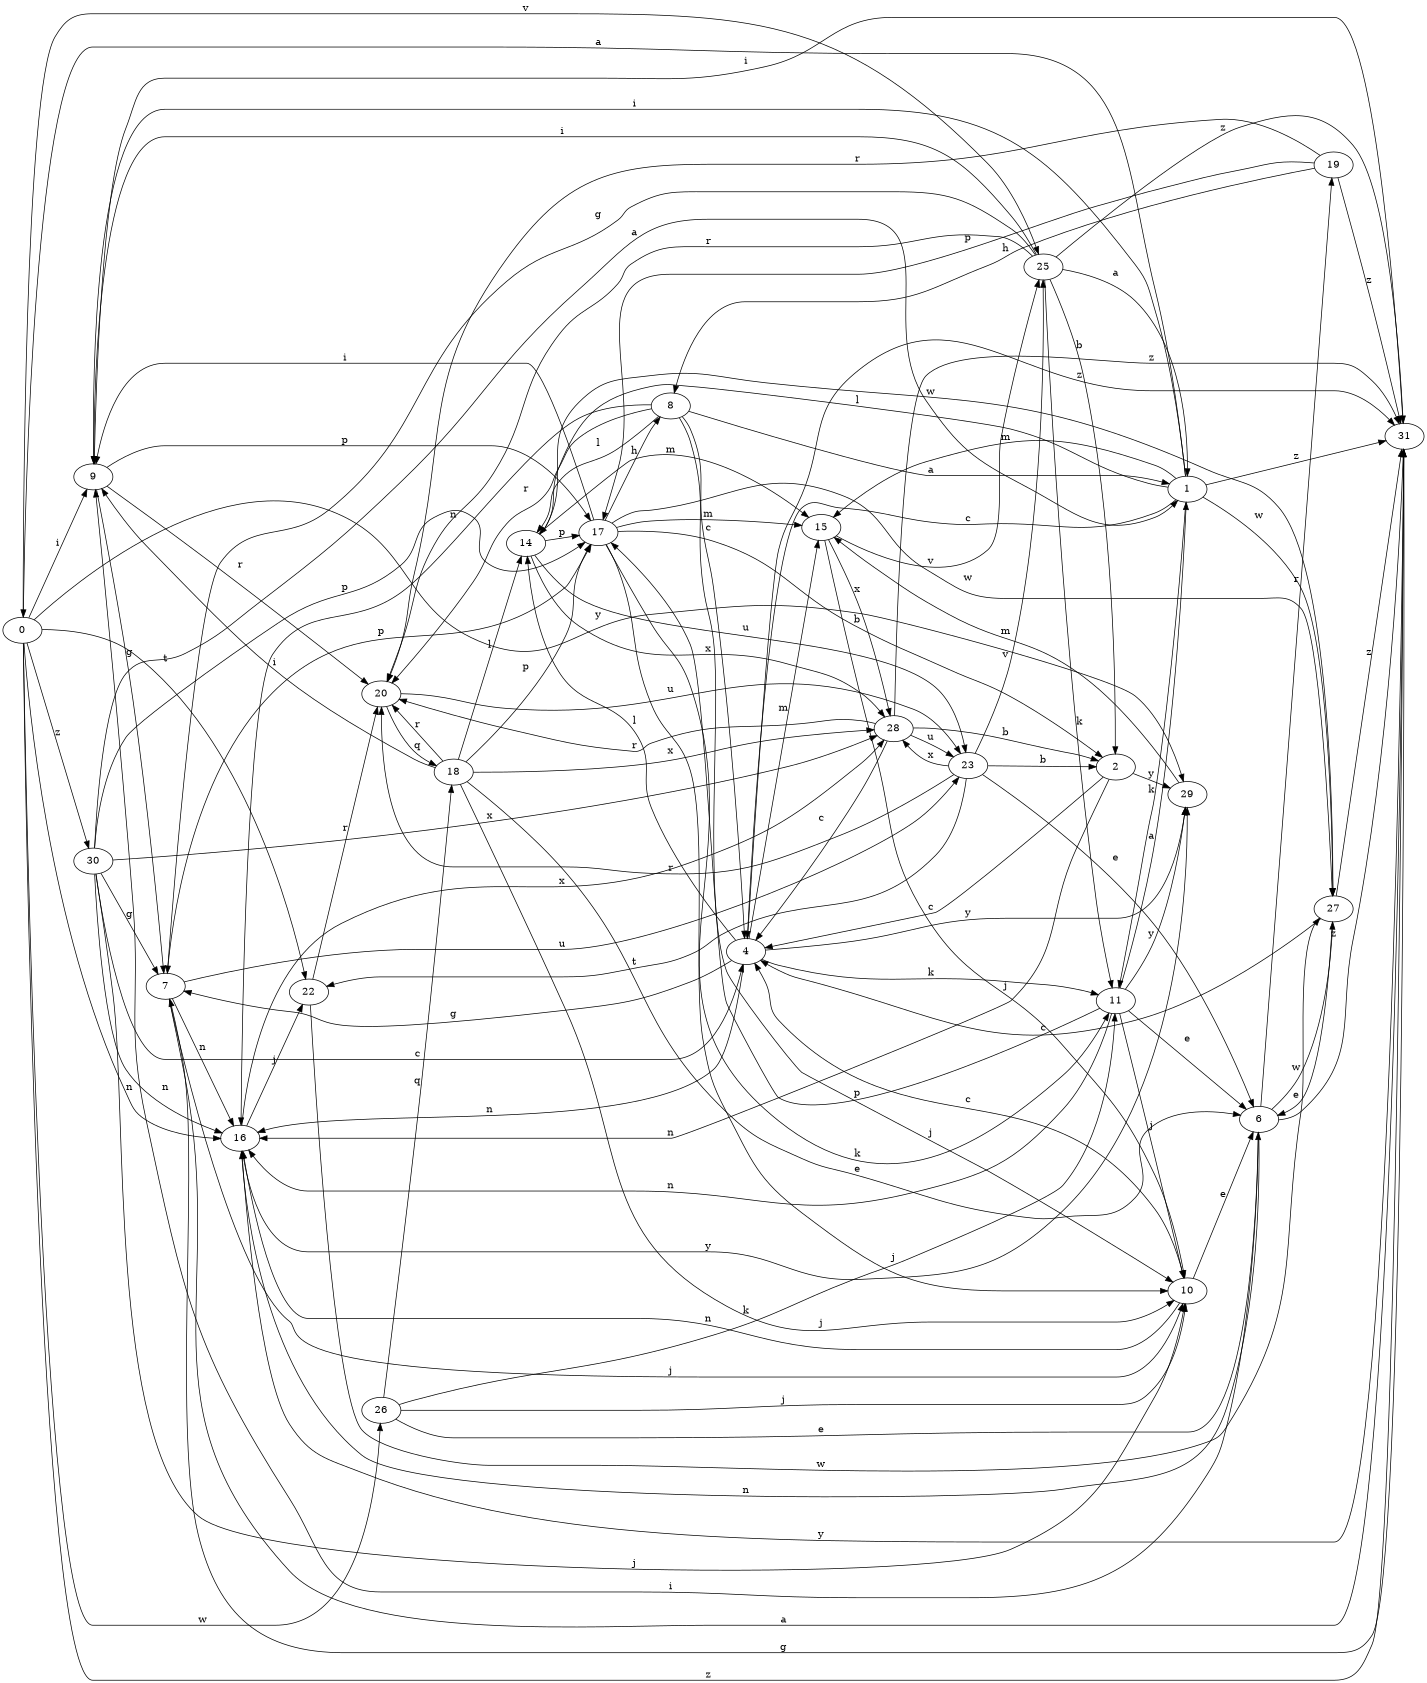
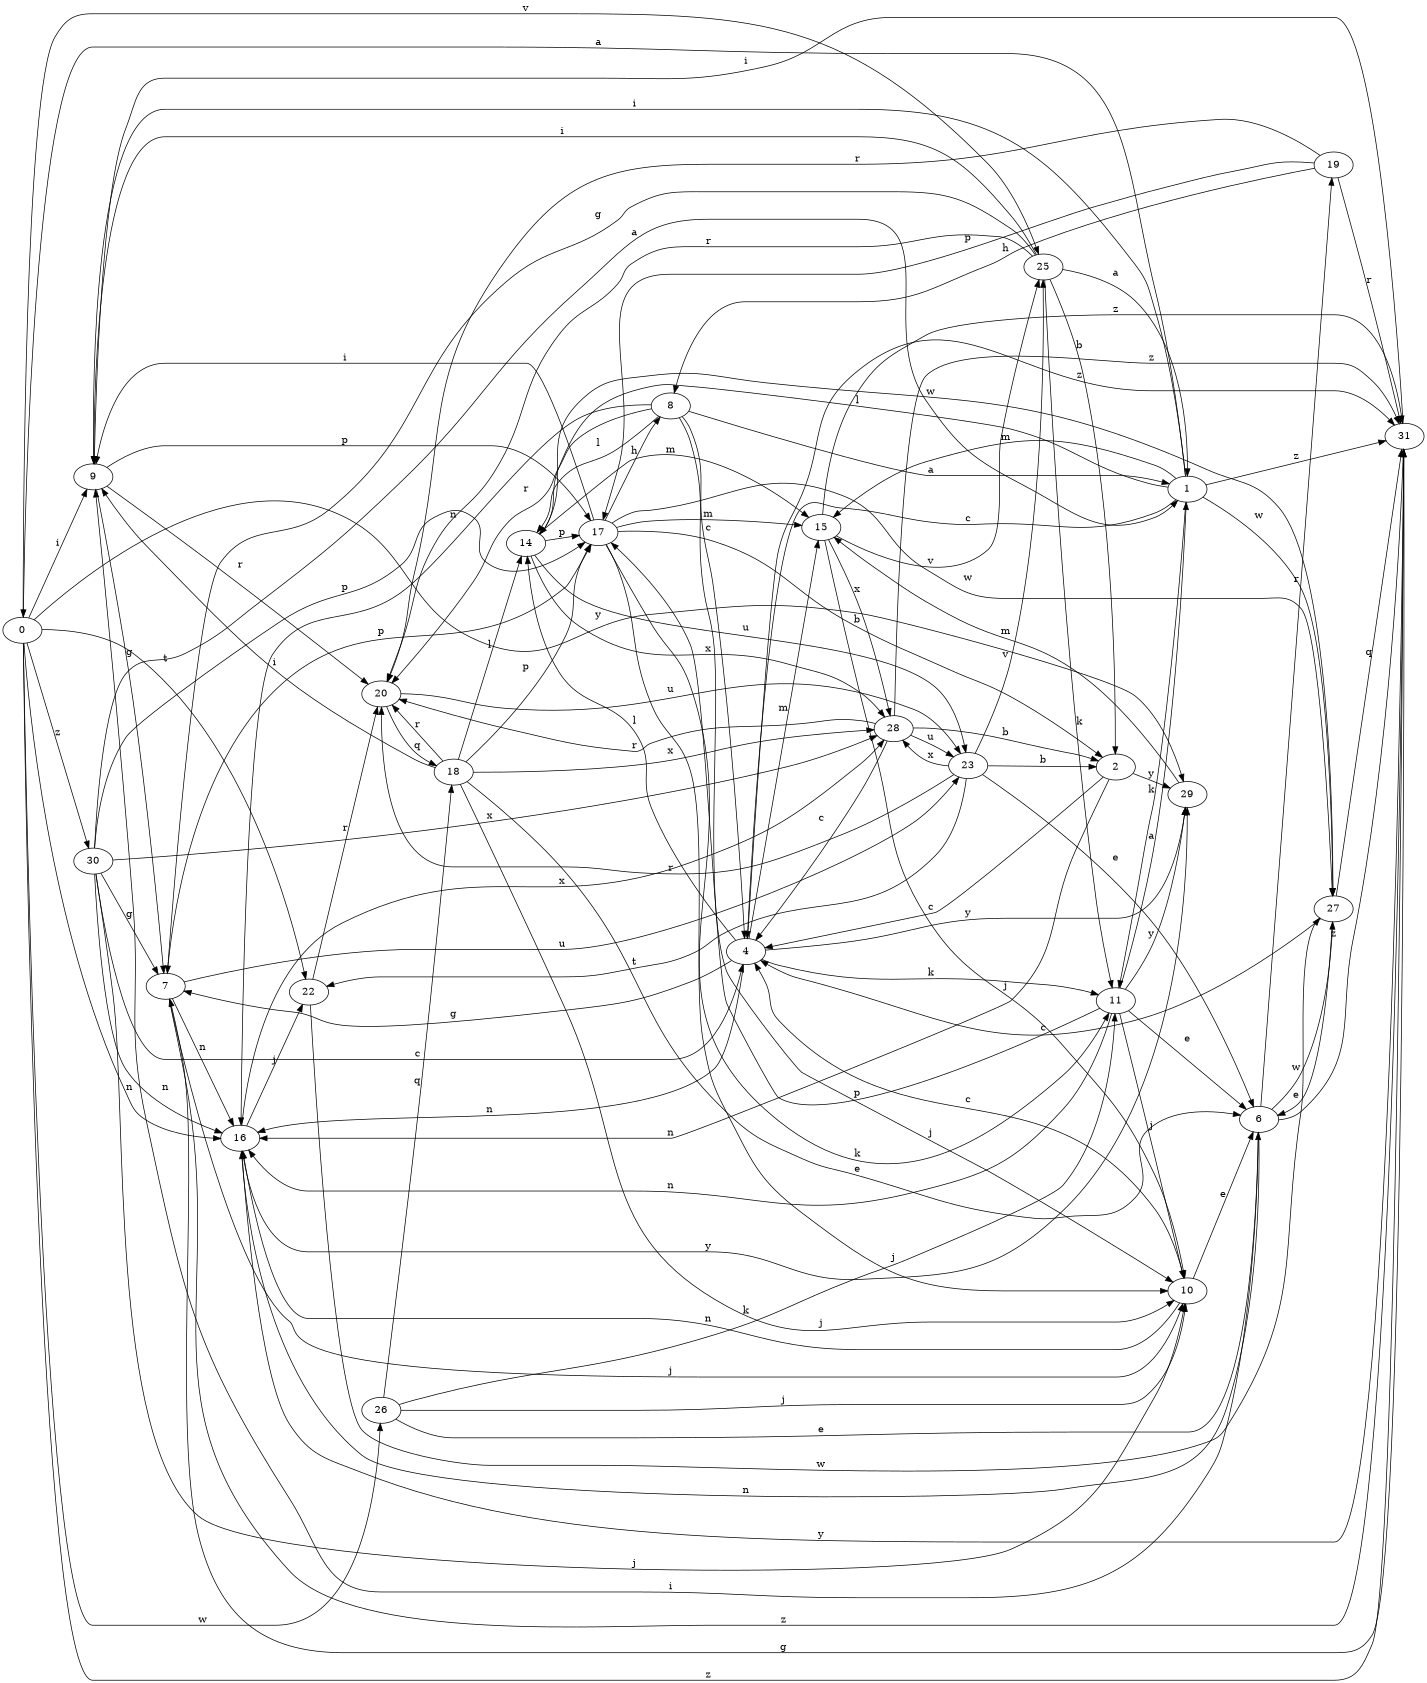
edge "25" -> "31": now "15" -> "31"
edge "19" -> "31": label "z" -> "r"
edge "27" -> "31": label "z" -> "q"
edge "7" -> "31": label "a" -> "z"
